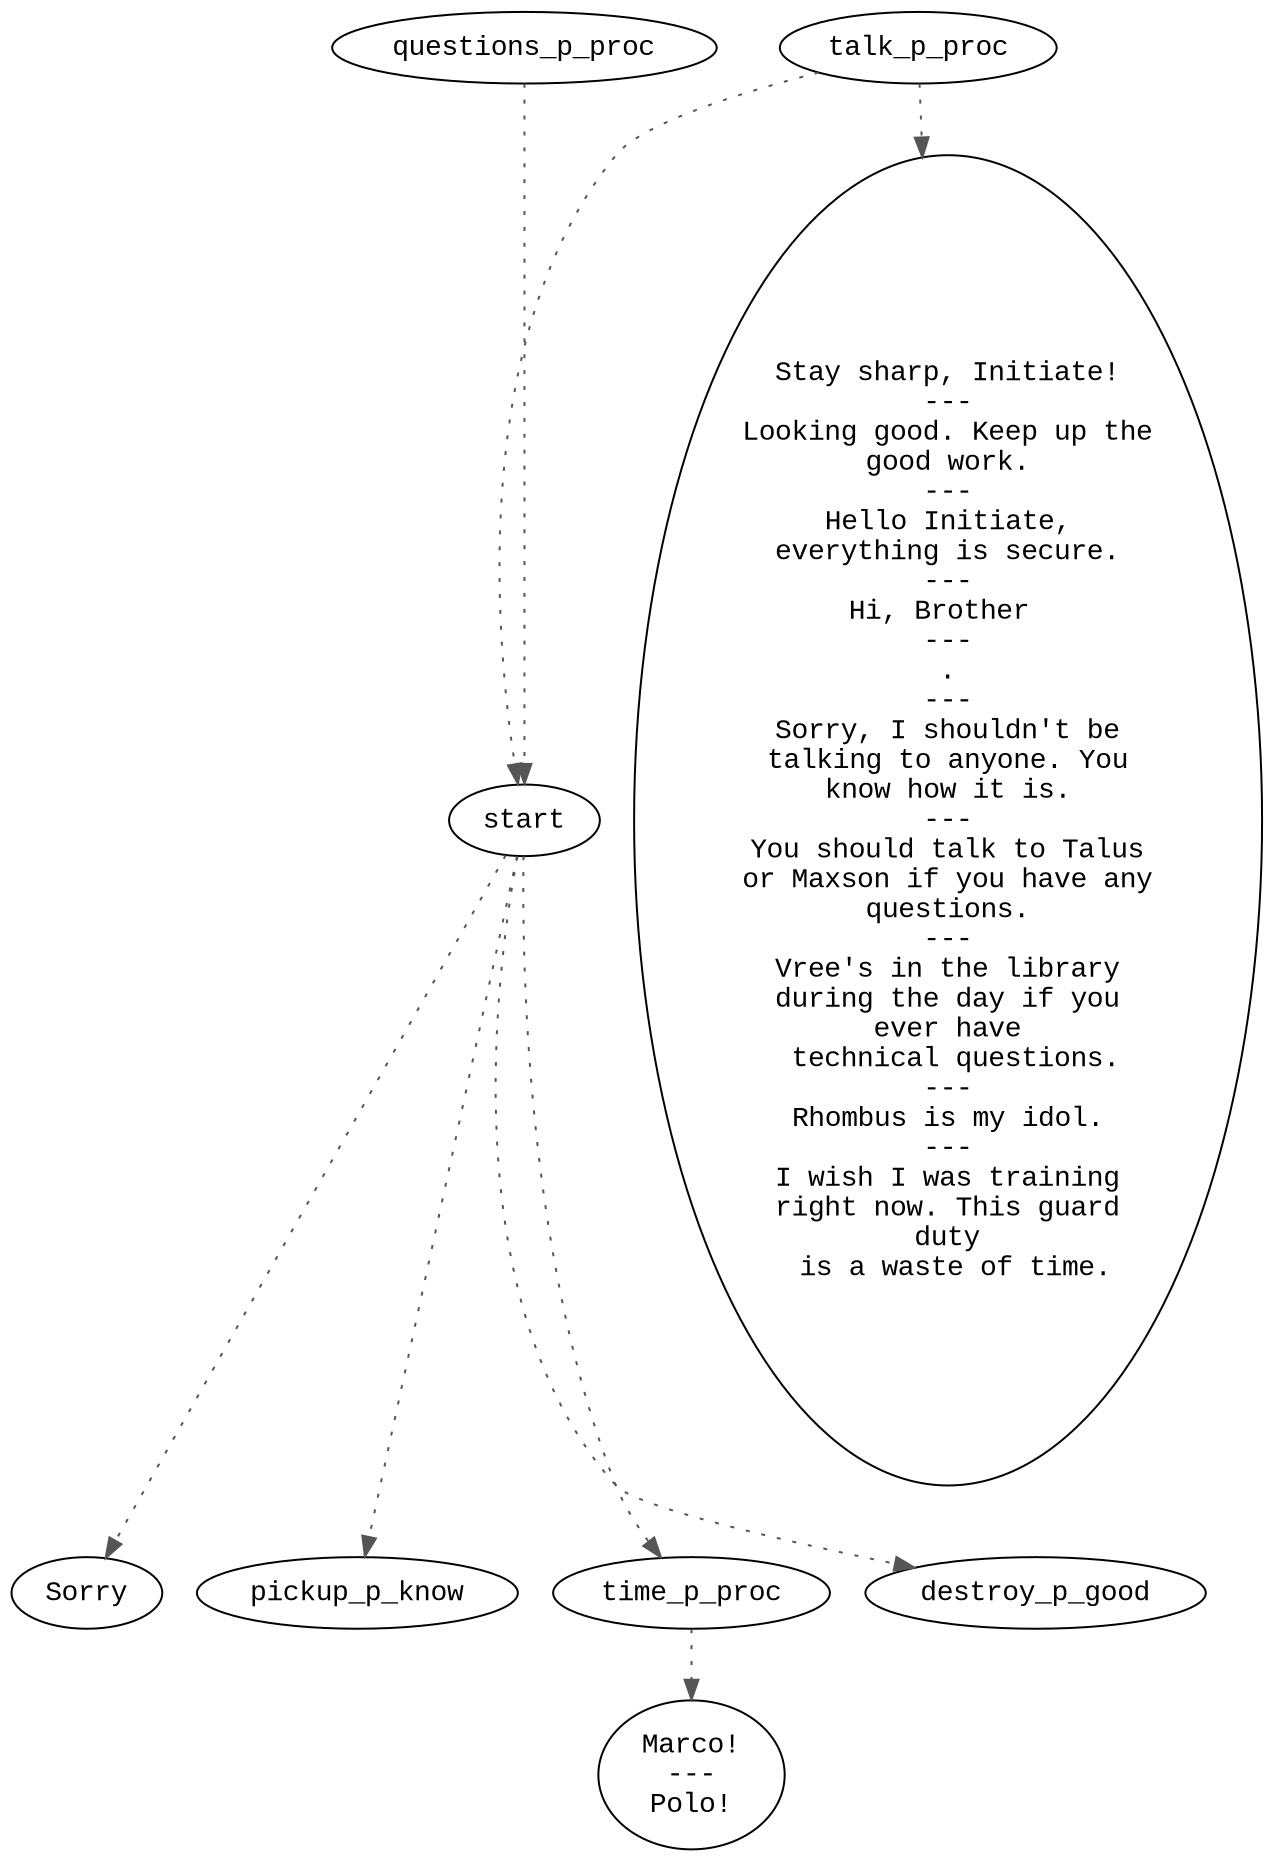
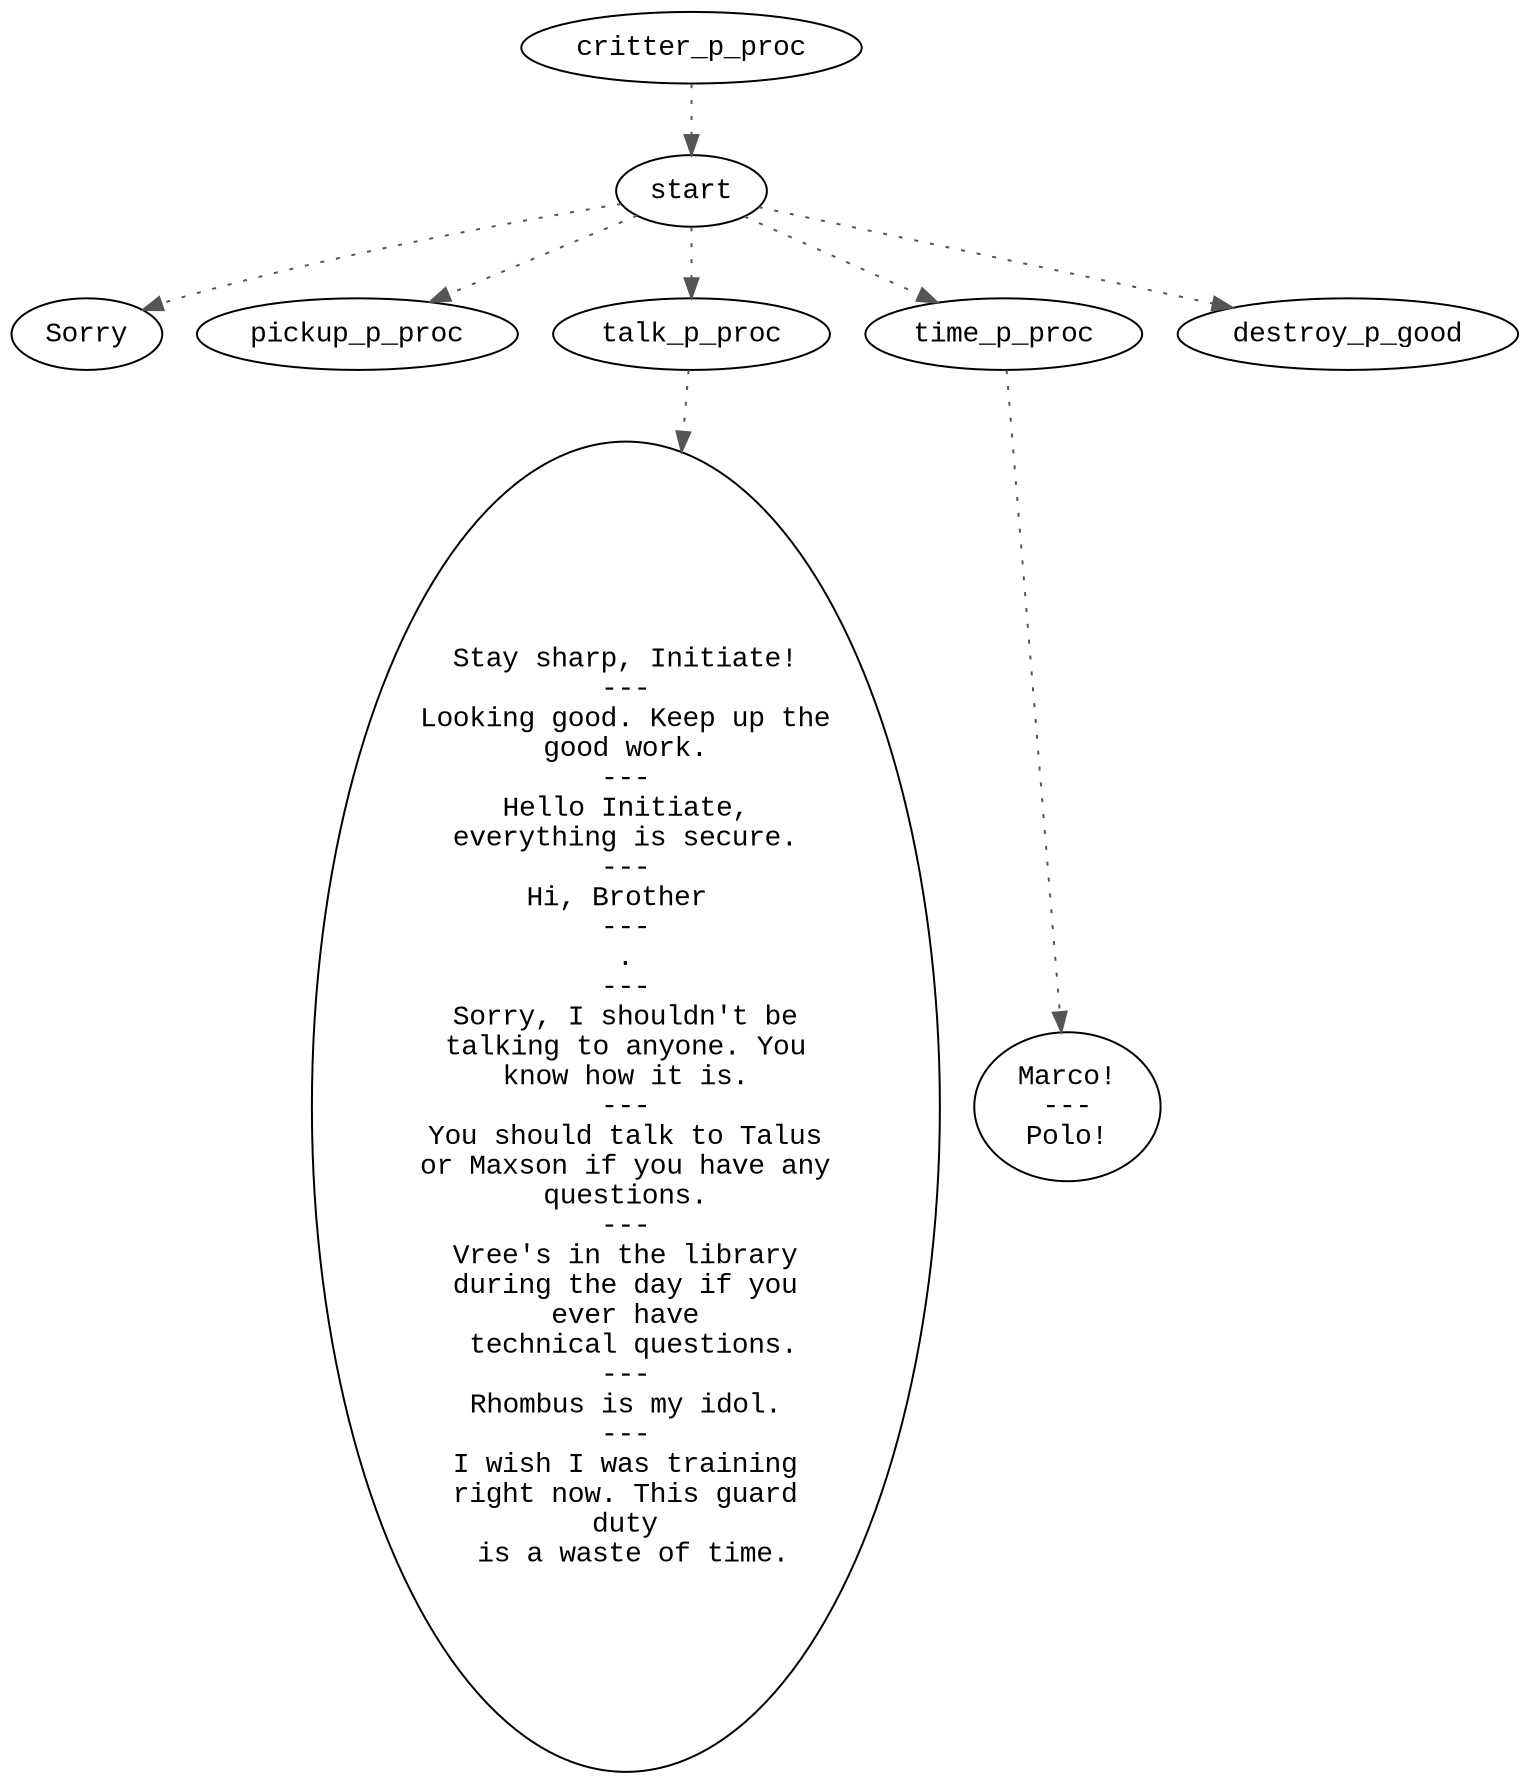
node "questions_p_proc": label "questions_p_proc" -> "critter_p_proc"
edge "talk_p_proc" -> "start": reversed
node "pickup_p_know": label "pickup_p_know" -> "pickup_p_proc"
